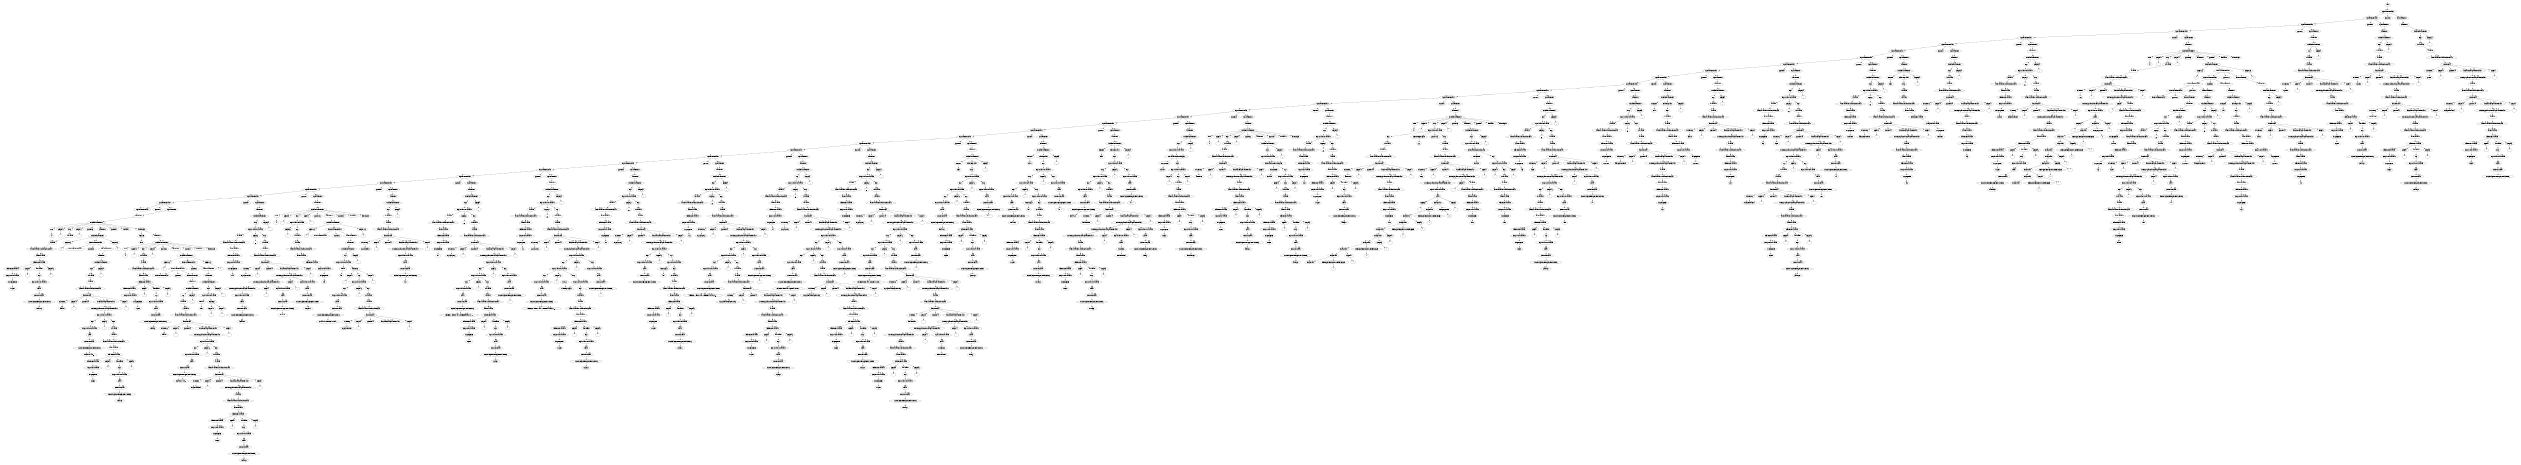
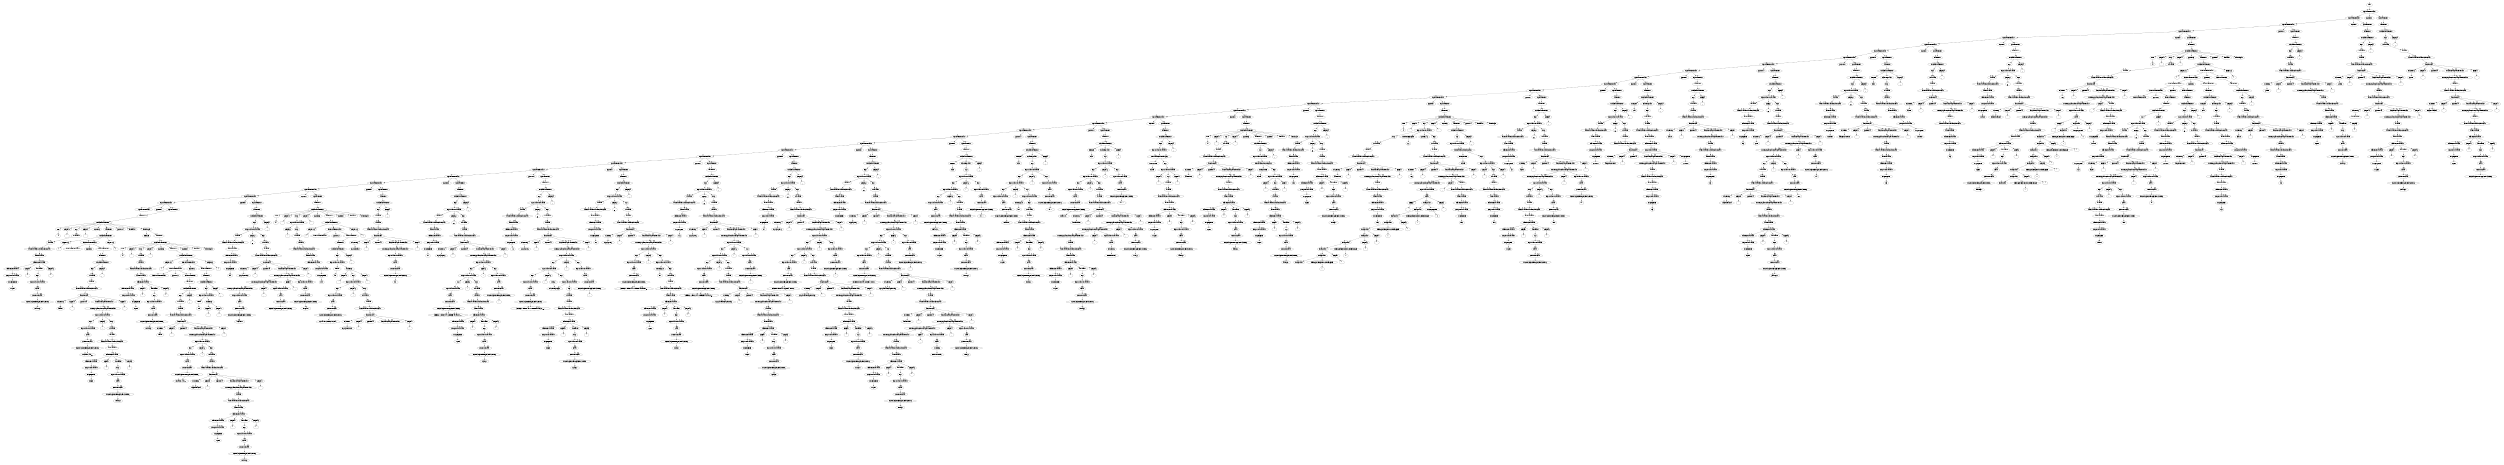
node "ACTION43": label "ACTION43" -> "VALUES43"
node "'file_fp1'": label "'file_fp1'" -> "'non_fp1'"
node "else": removed
node "'function_tp1'": label "'function_tp1'" -> "'file_tp1'"
node "'path_tp1'": removed
node "'yacc_tp2'": label "'yacc_tp2'" -> "'xss_tp2'"
node "SELECT * FROM bar WHERE barianInt =": added
node "testuser": removed
